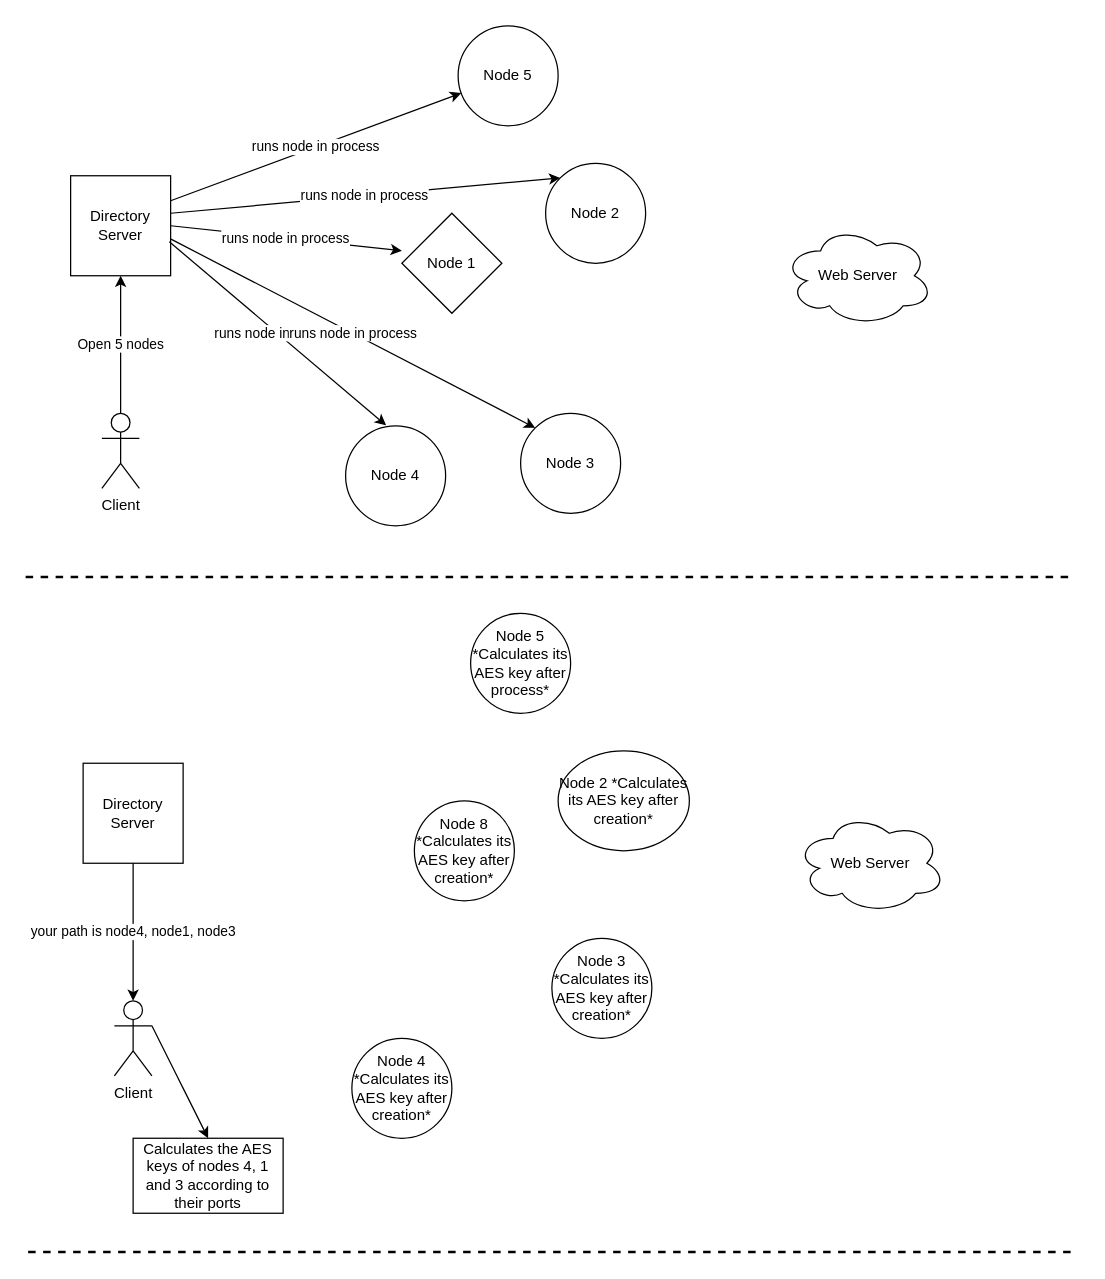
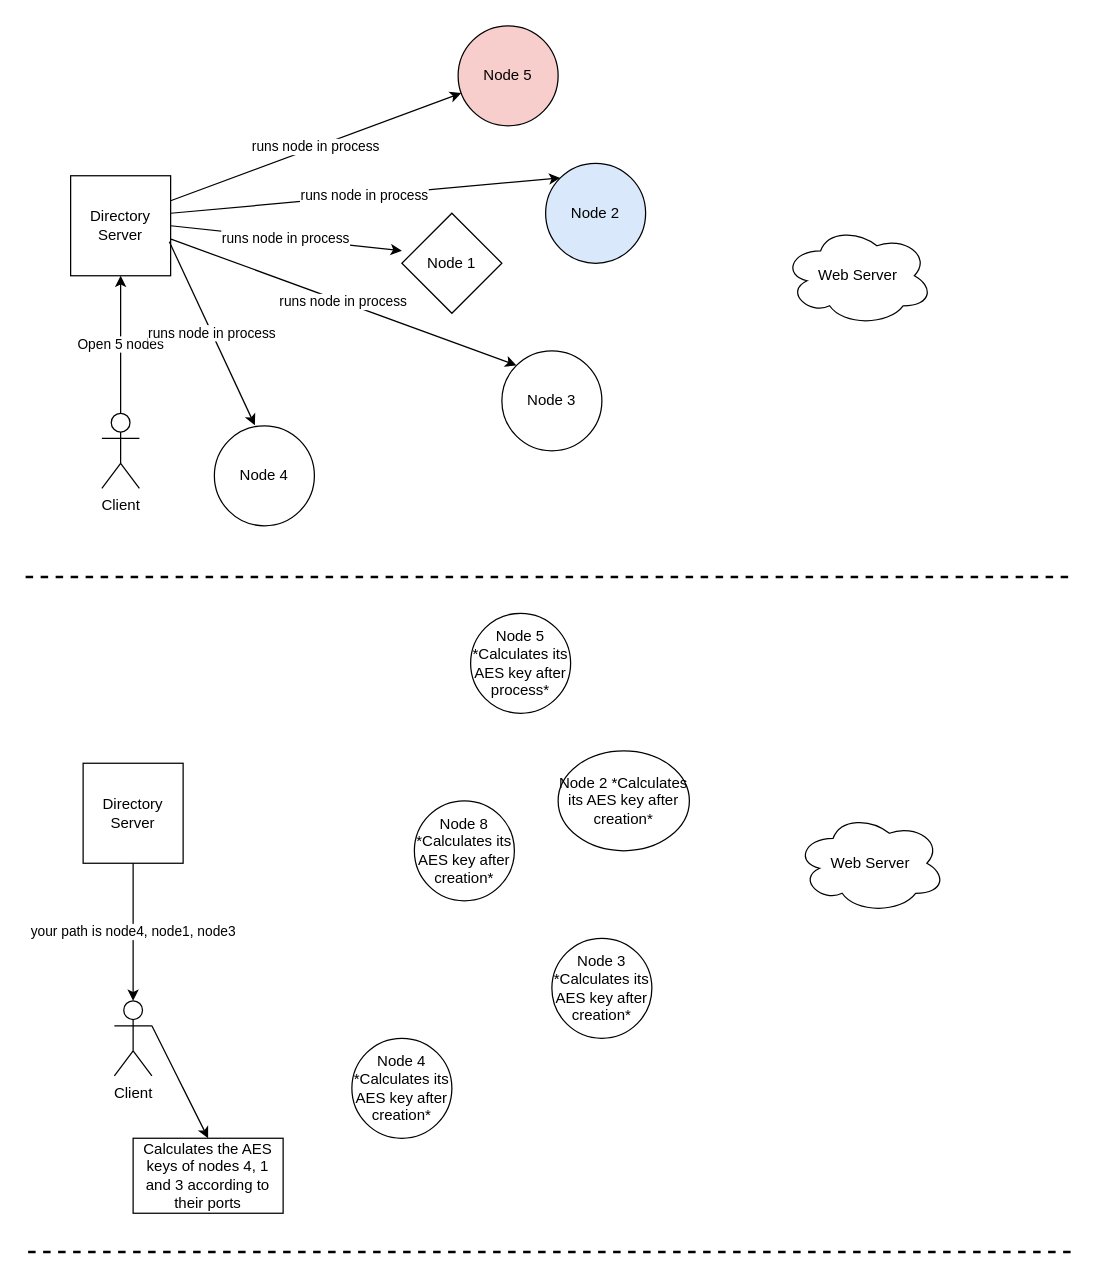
node "Node 5": fillcolor #ffffff -> #f8cecc
node "Node 2": fillcolor #ffffff -> #dae8fc
node "Node 3": moved (571, 463) -> (552, 401)
node "Node 4": moved (396, 476) -> (264, 476)
